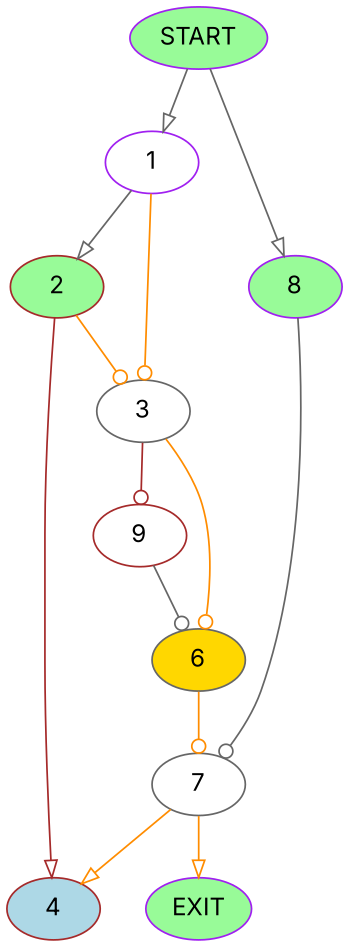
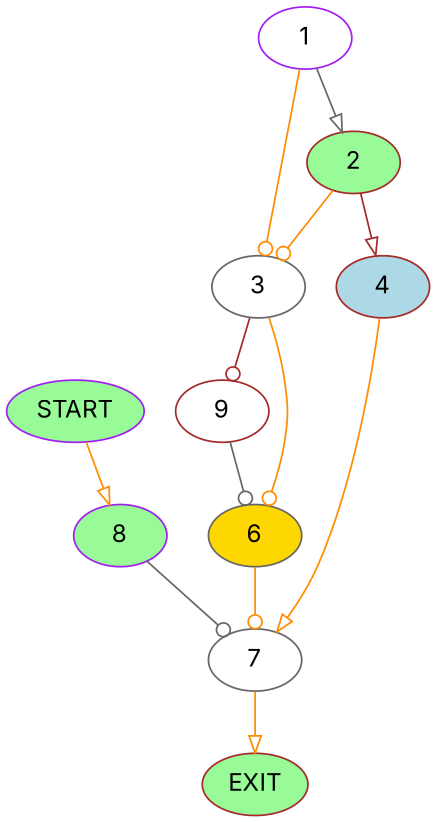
edge "START" -> "1": removed
edge "START" -> "8": color gray40 -> darkorange
edge "7" -> "4": reversed
node "EXIT": color purple -> brown
